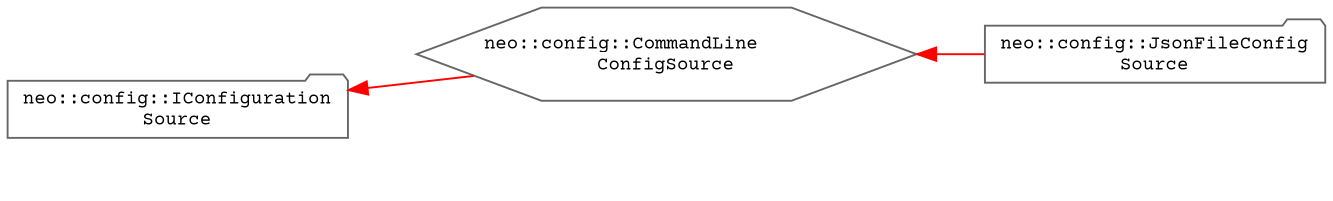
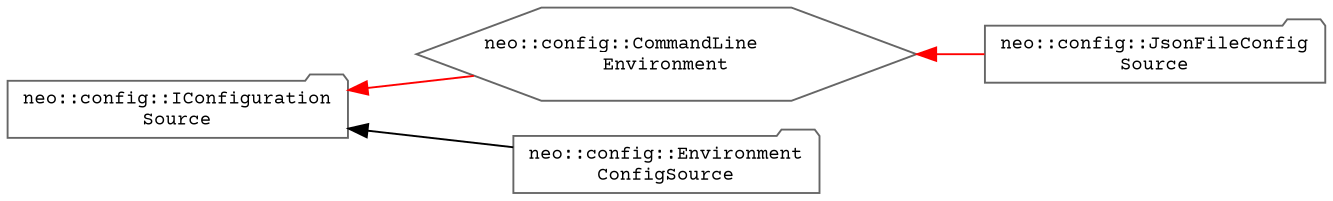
node "neo::config::CommandLine ConfigSource": label "neo::config::CommandLine ConfigSource" -> "neo::config::CommandLine Environment"
node "neo::config::Environment ConfigSource": added
